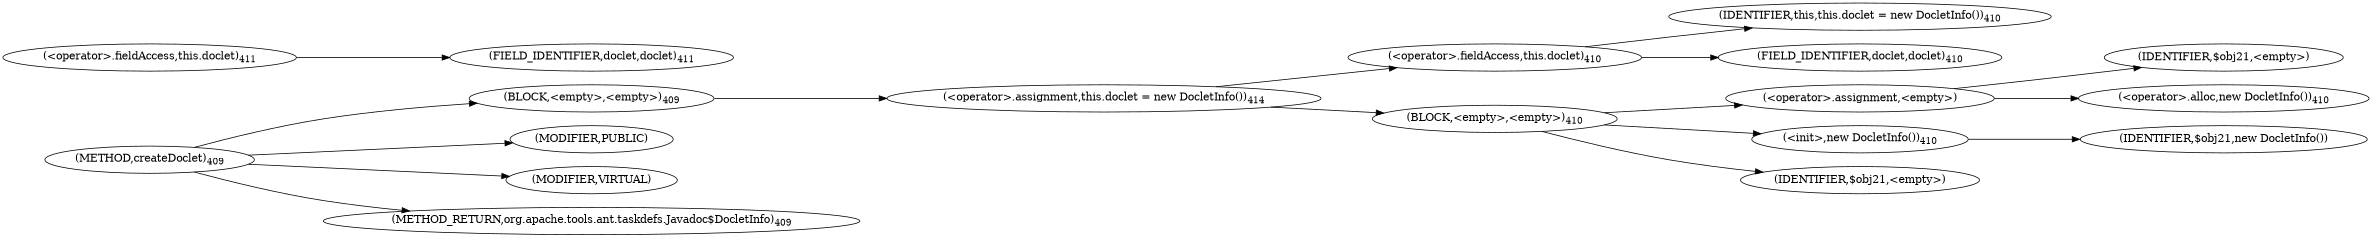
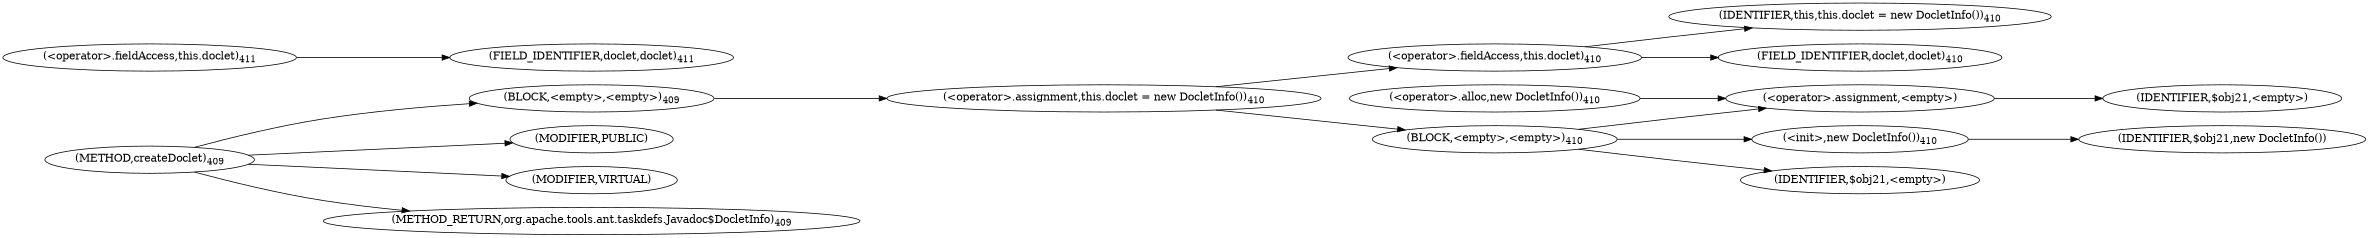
node "(<operator>.assignment,this.doclet = new DocletInfo())": text "414" -> "410"
edge "(<operator>.assignment,<empty>)" -> "(<operator>.alloc,new DocletInfo())": reversed
